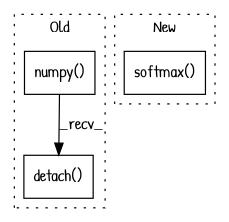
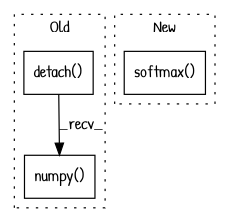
edge "numpy()" -> "detach()": reversed
